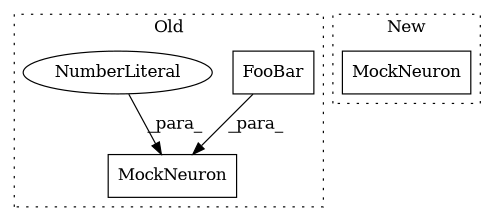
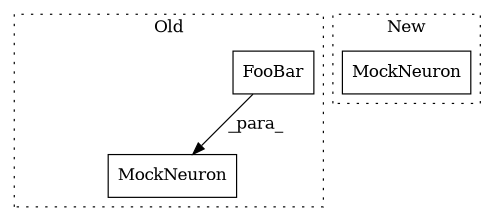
node "NumberLiteral": removed
